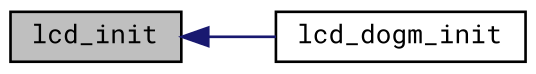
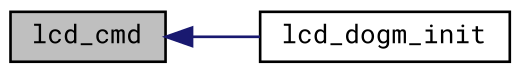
node "lcd_init": label "lcd_init" -> "lcd_cmd"
